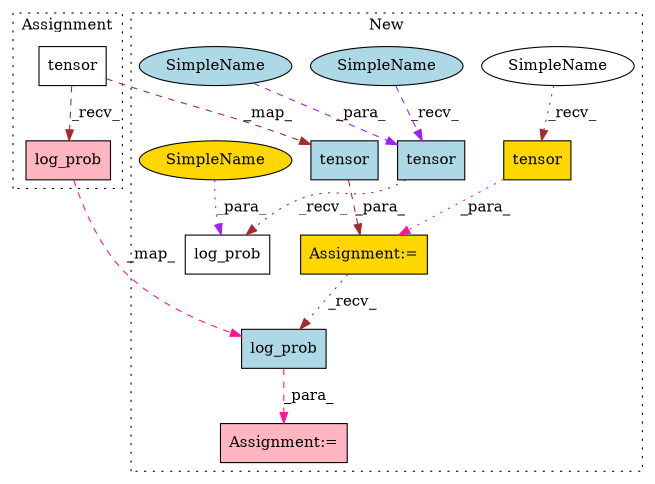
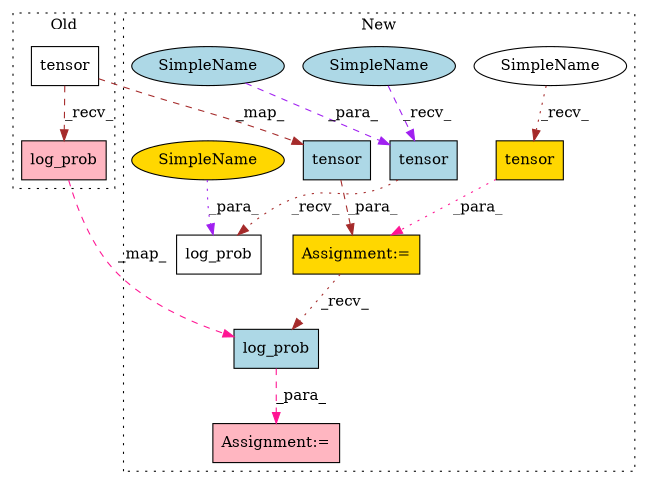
cluster "Assignment": label "Assignment" -> "Old"
